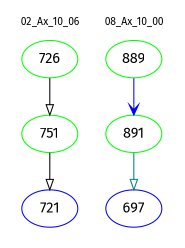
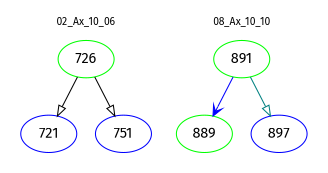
cluster "08_Ax_10_00": label "08_Ax_10_00" -> "08_Ax_10_10"
edge "889" -> "891": reversed
node "751": color green -> blue
edge "751" -> "721": now "726" -> "721"
node "697": label "697" -> "897"
